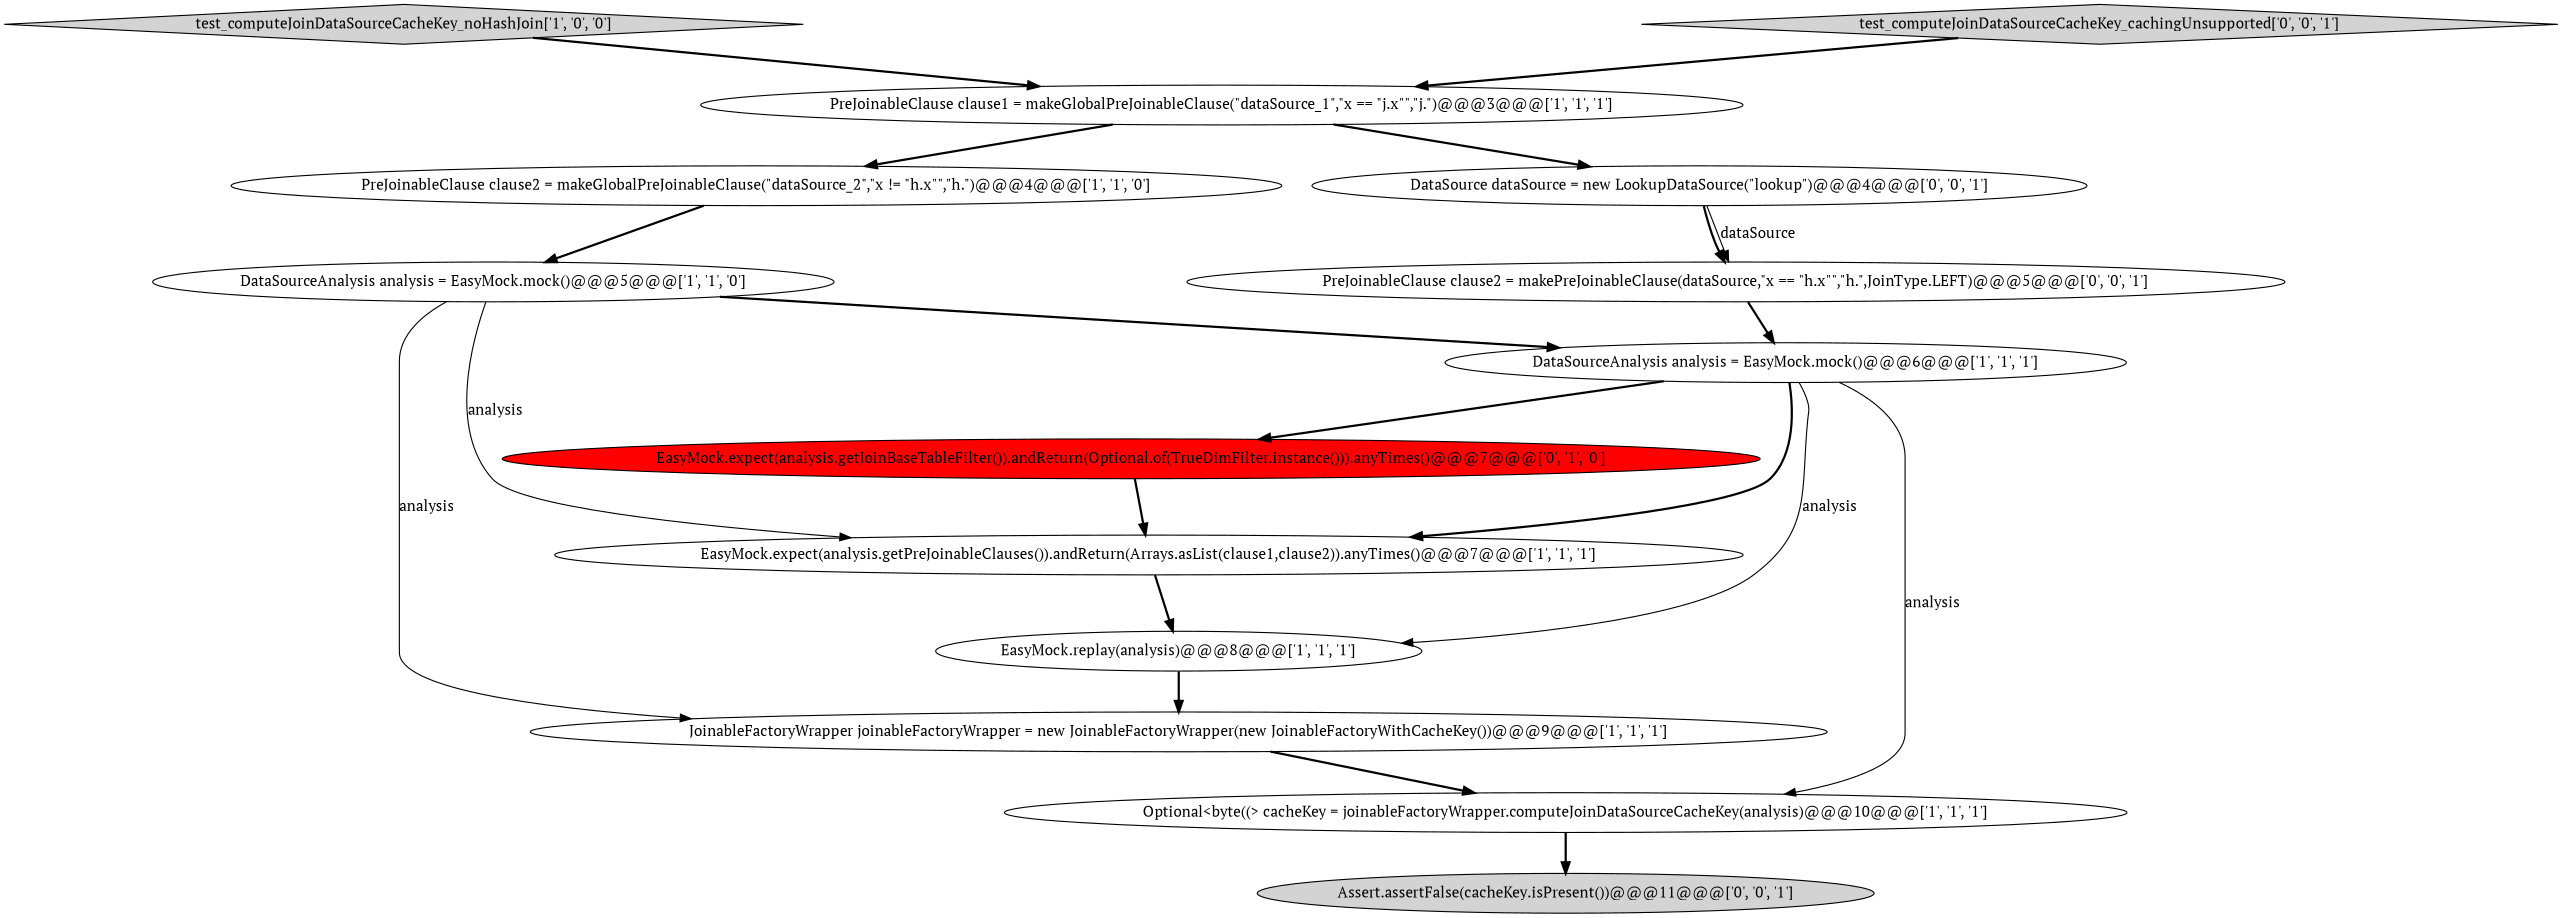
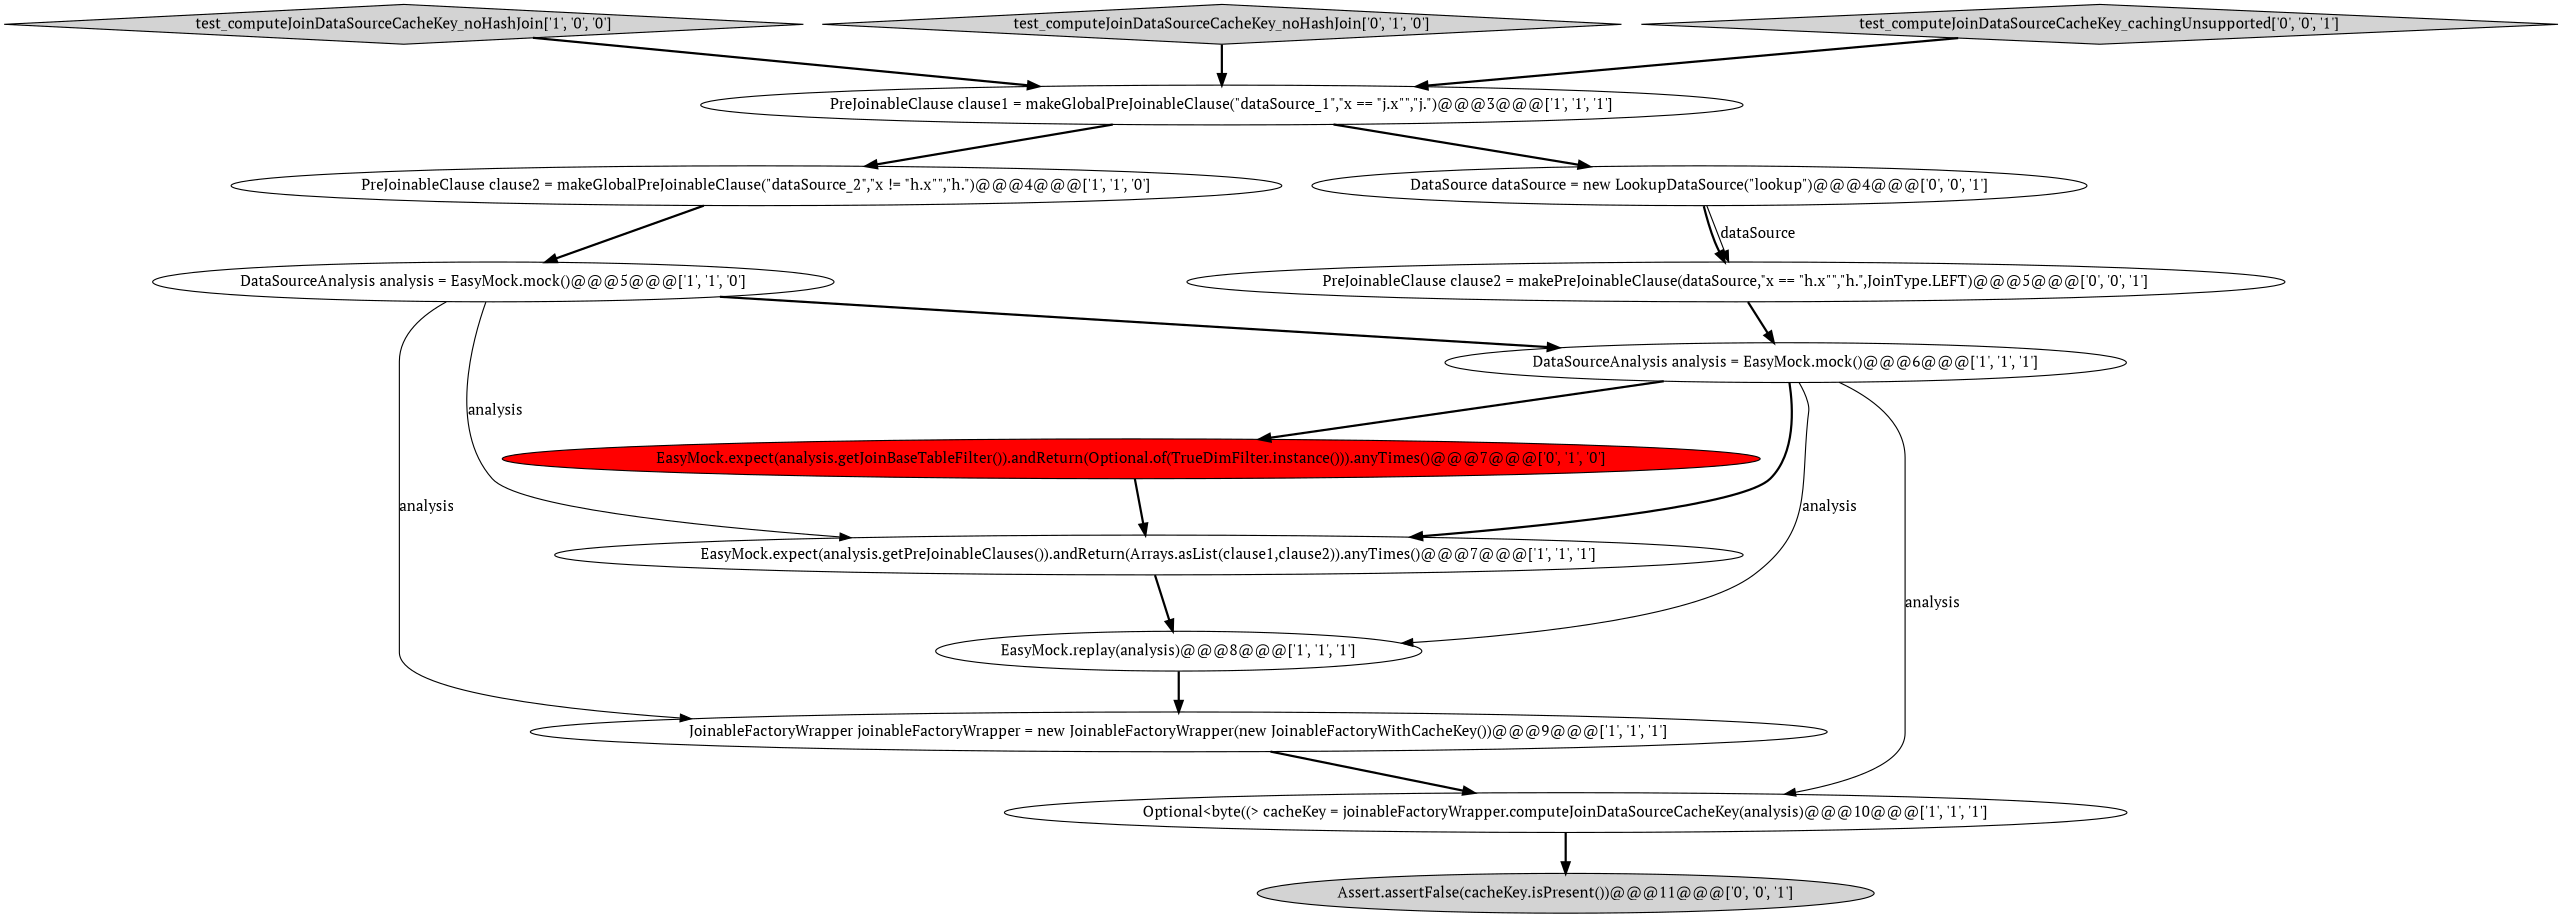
node "test_computeJoinDataSourceCacheKey_noHashJoin['0', '1', '0']": added
